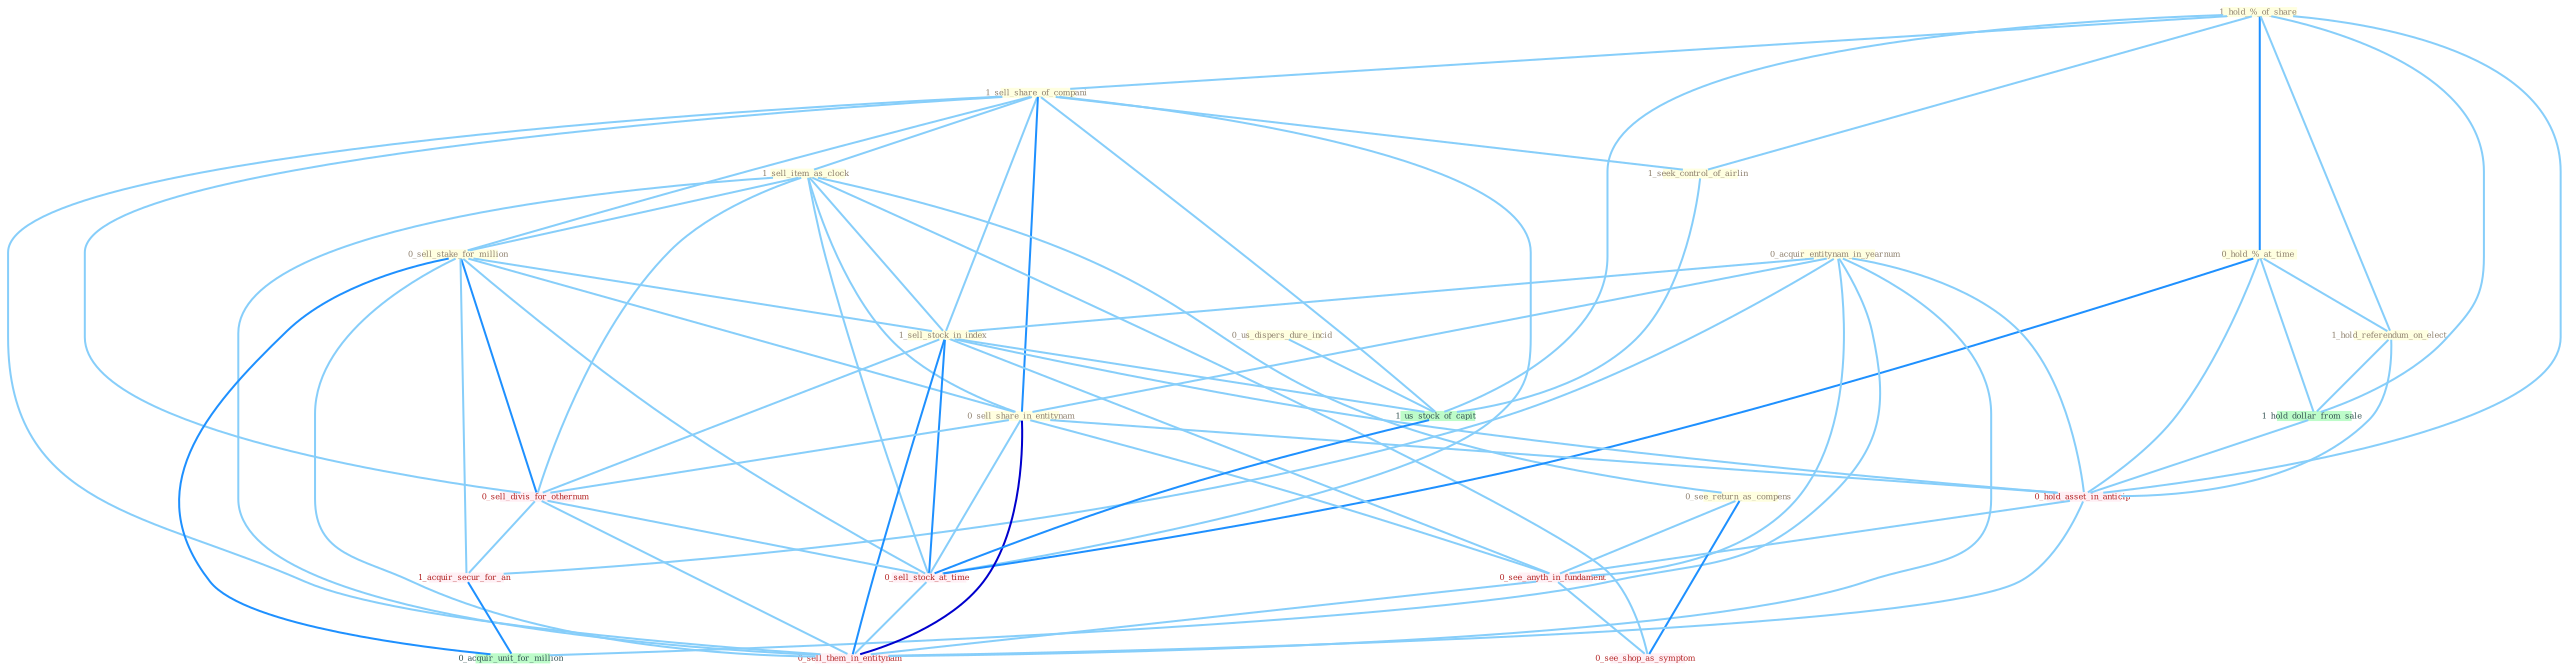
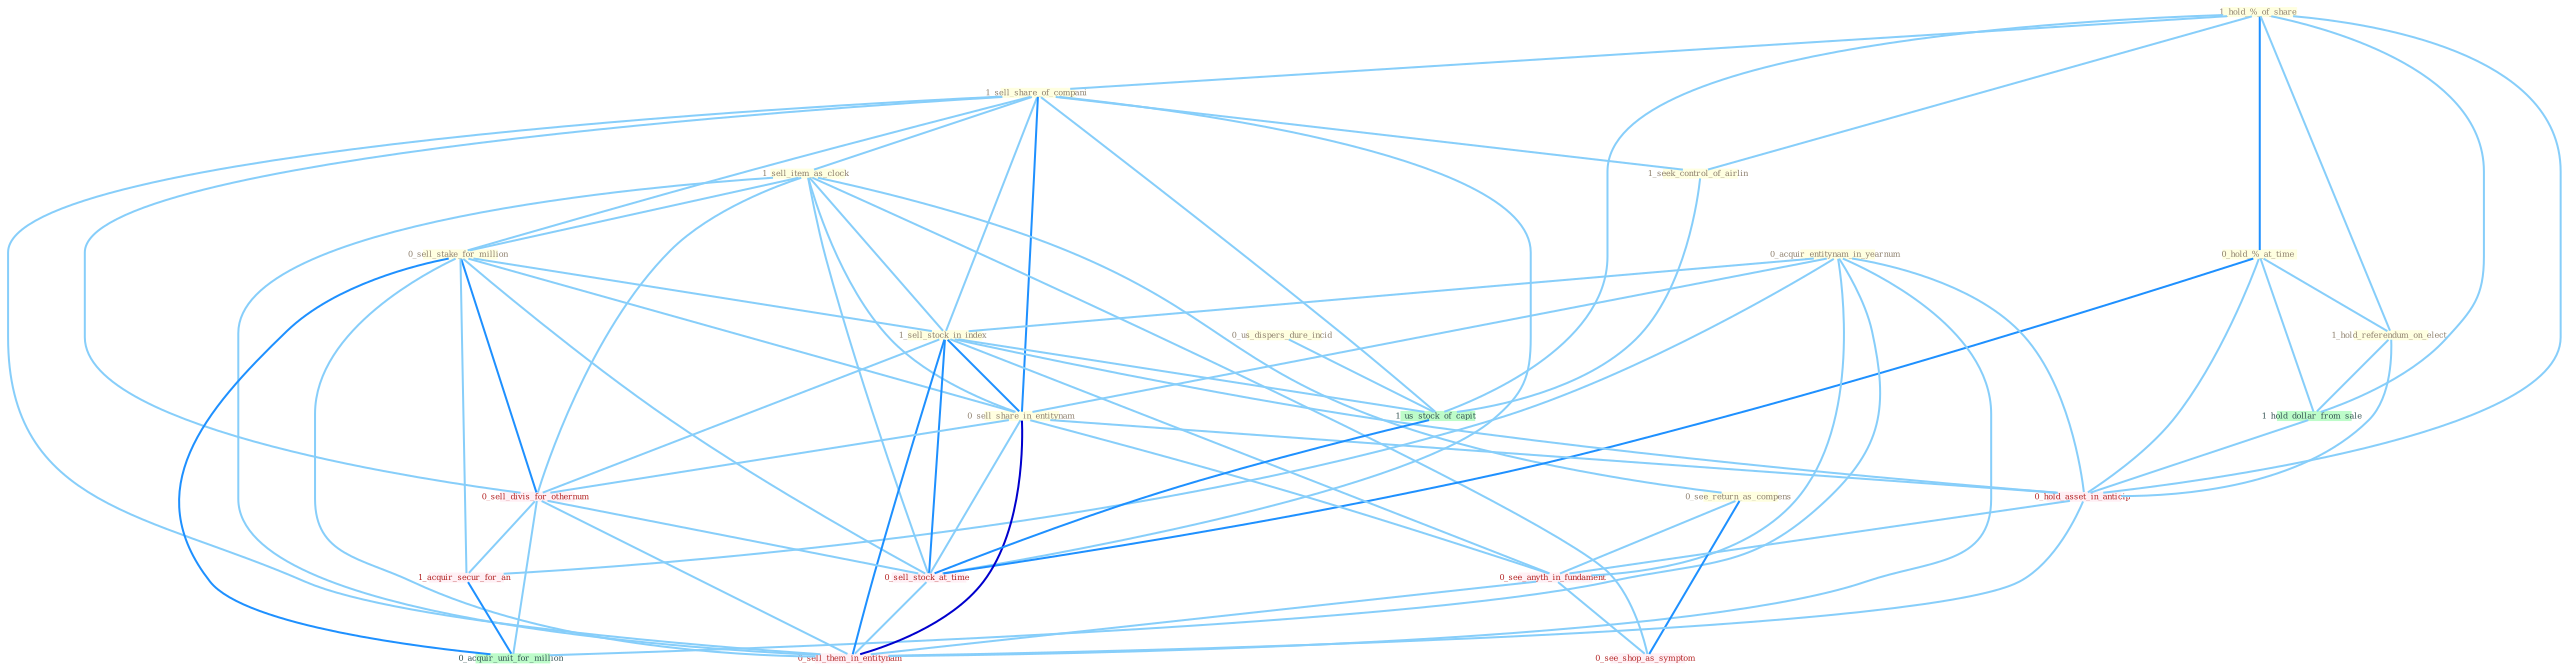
edge "1_sell_stock_in_index" -- "0_sell_share_in_entitynam": added
edge "0_sell_divis_for_othernum" -- "0_acquir_unit_for_million": added
